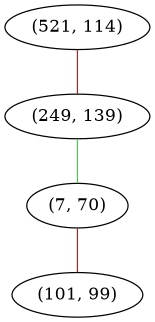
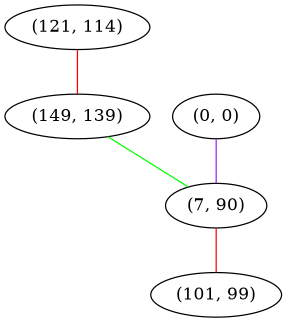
node "(521, 114)": label "(521, 114)" -> "(121, 114)"
node "(249, 139)": label "(249, 139)" -> "(149, 139)"
node "(0, 0)": added
node "(7, 70)": label "(7, 70)" -> "(7, 90)"
